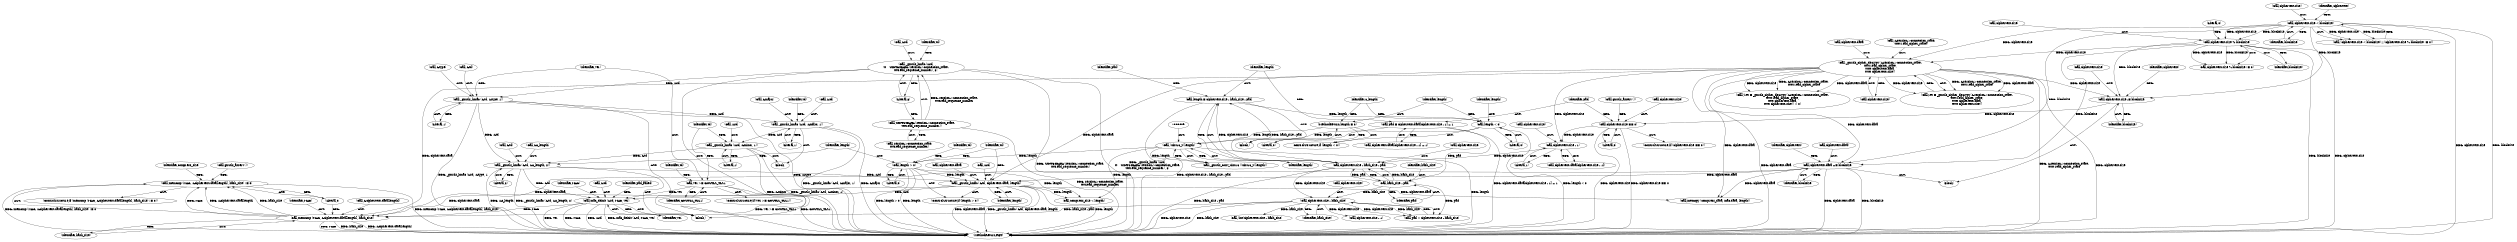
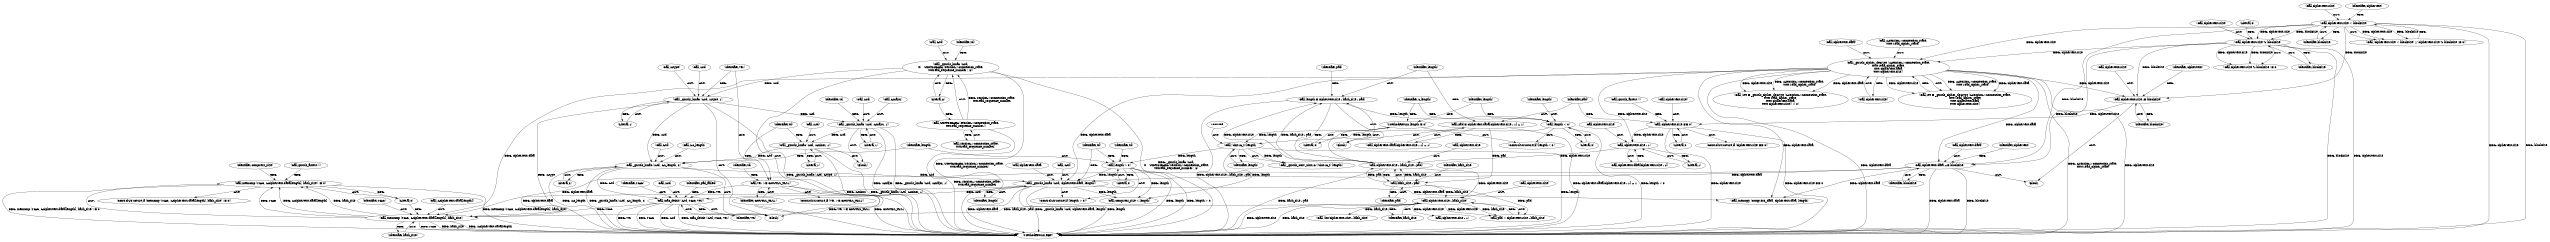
edge "(Call,_gnutls_conv_uint16 ((uint16_t) length))" -> "(Call,(uint16_t) length)": removed, label "CFG:"
node "(Call,memcpy (compress_data, mac.data, length))": label "(Call,memcpy (compress_data, mac.data, length))" -> "(Call,memcpy (compress_data, ciphertext.data, length))"
